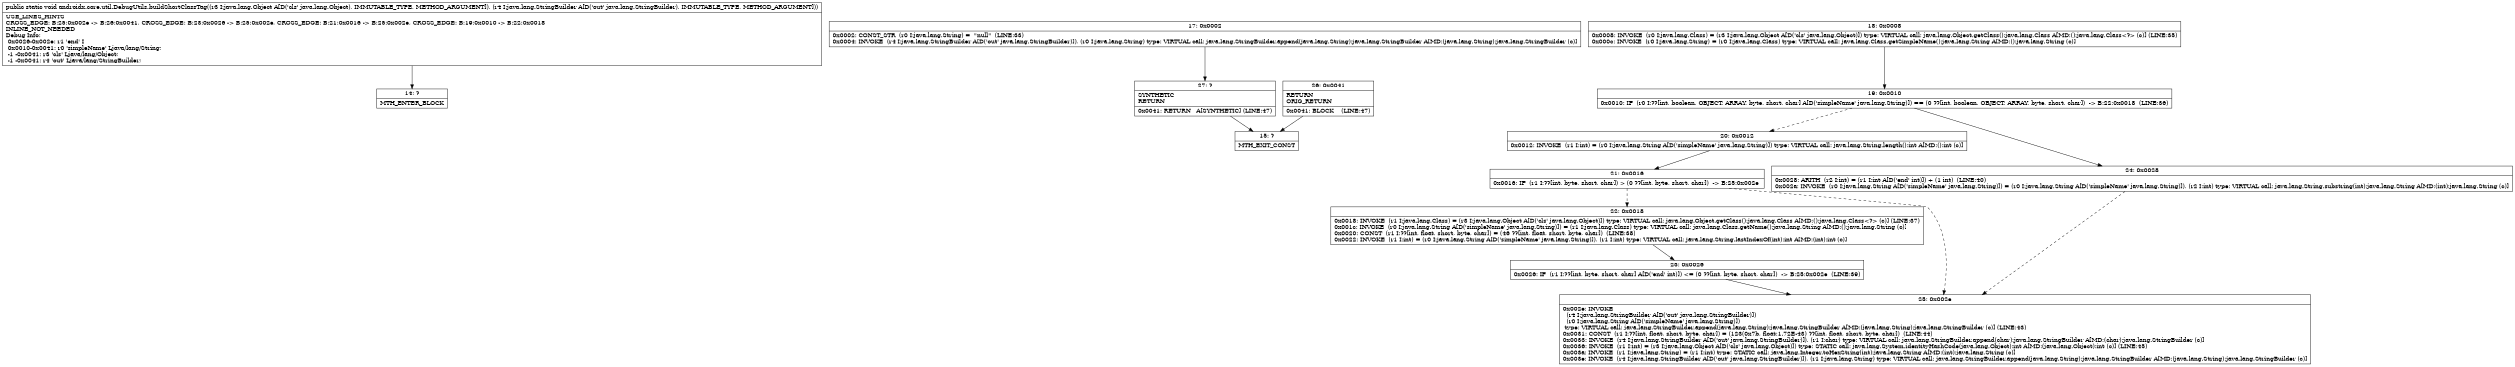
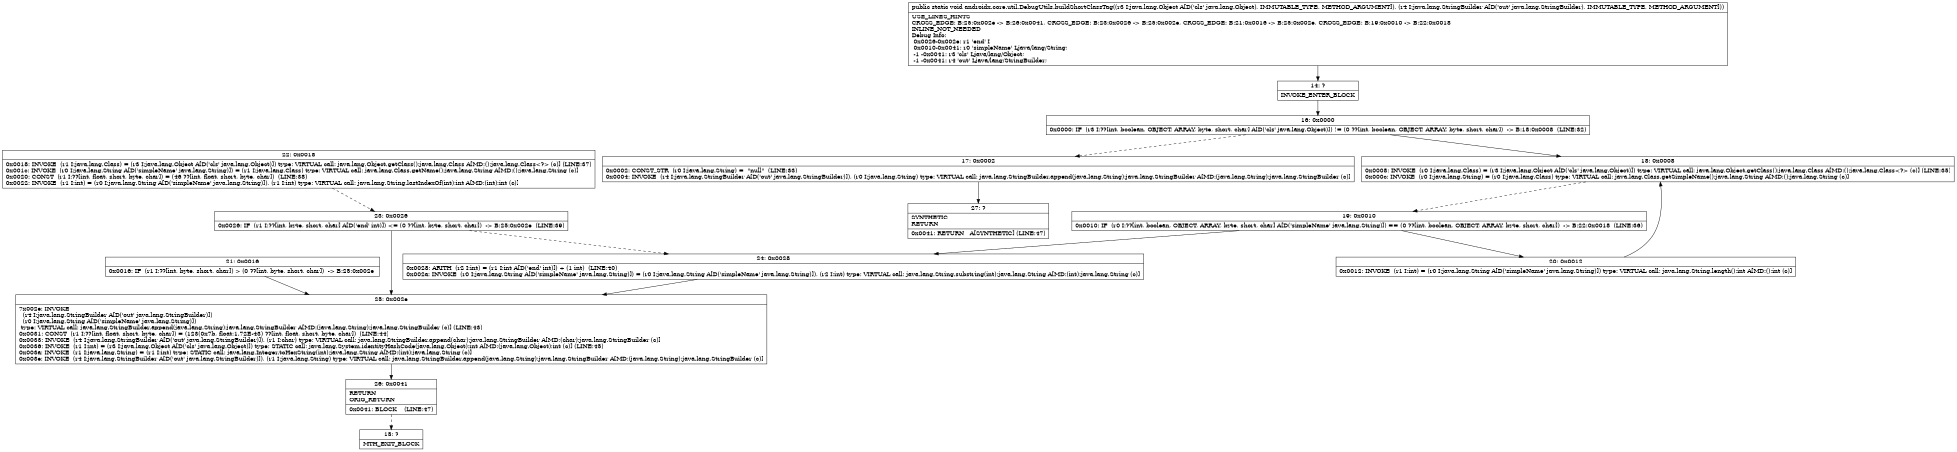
edge "18: 0x0008" -> "19: 0x0010": style solid -> dashed
node "14: ?": text "MTH_ENTER_BLOCK" -> "INVOKE_ENTER_BLOCK"
edge "19: 0x0010" -> "20: 0x0012": style dashed -> solid
edge "27: ?" -> "15: ?": removed
edge "26: 0x0041" -> "15: ?": style solid -> dashed
node "16: 0x0000": added
node "15: ?": text "MTH_EXIT_CONST" -> "MTH_EXIT_BLOCK"
edge "20: 0x0012" -> "21: 0x0016": now "20: 0x0012" -> "18: 0x0008"
edge "21: 0x0016" -> "22: 0x0018": removed
edge "21: 0x0016" -> "25: 0x002e": style dashed -> solid
edge "23: 0x0026" -> "24: 0x0028": added
edge "24: 0x0028" -> "25: 0x002e": style dashed -> solid
edge "22: 0x0018" -> "23: 0x0026": style solid -> dashed
node "25: 0x002e": text "0x002e: INVOKE" -> "7x002e: INVOKE"
edge "25: 0x002e" -> "26: 0x0041": added
